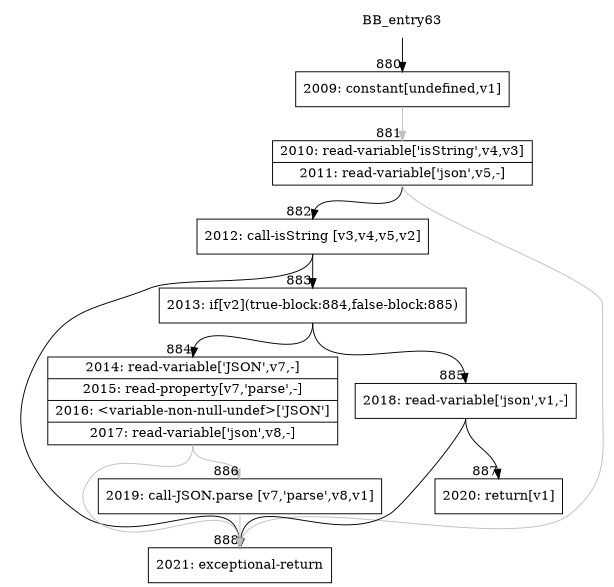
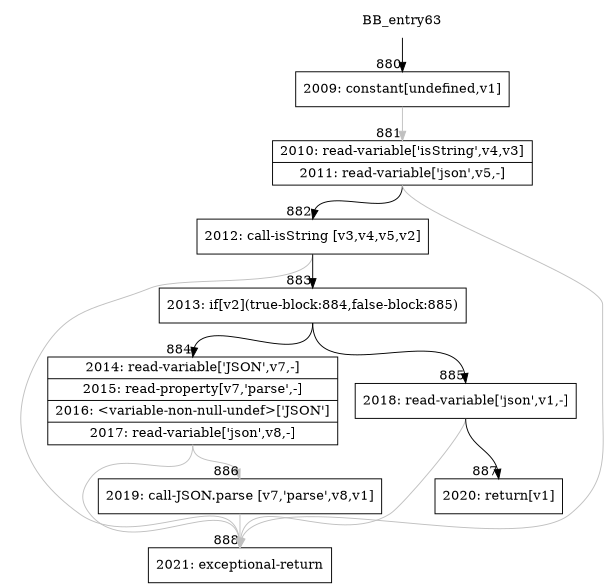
edge "2012: call-isString [v3,v4,v5,v2]" -> "2021: exceptional-return": color black -> gray
edge "2018: read-variable['json',v1,-]" -> "2021: exceptional-return": color black -> gray
